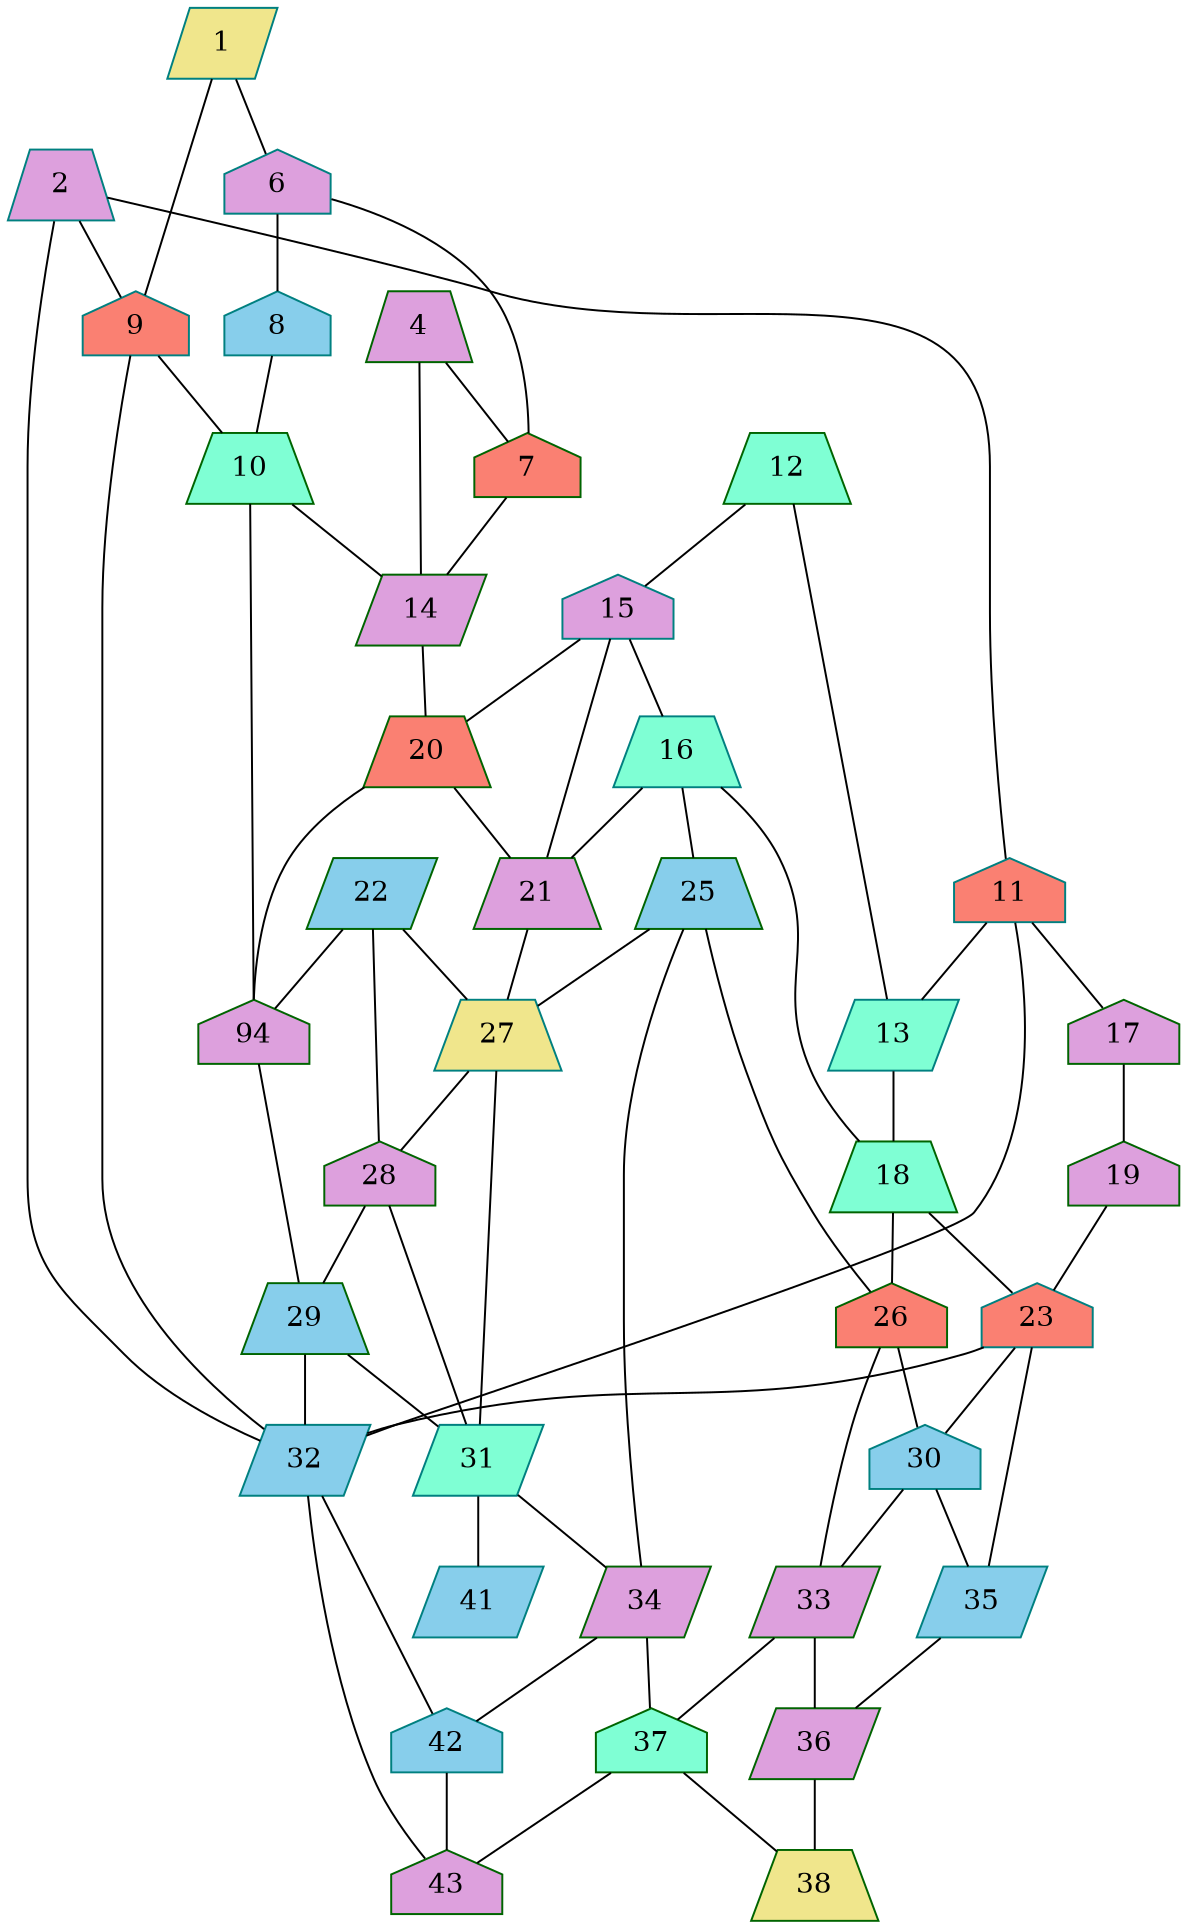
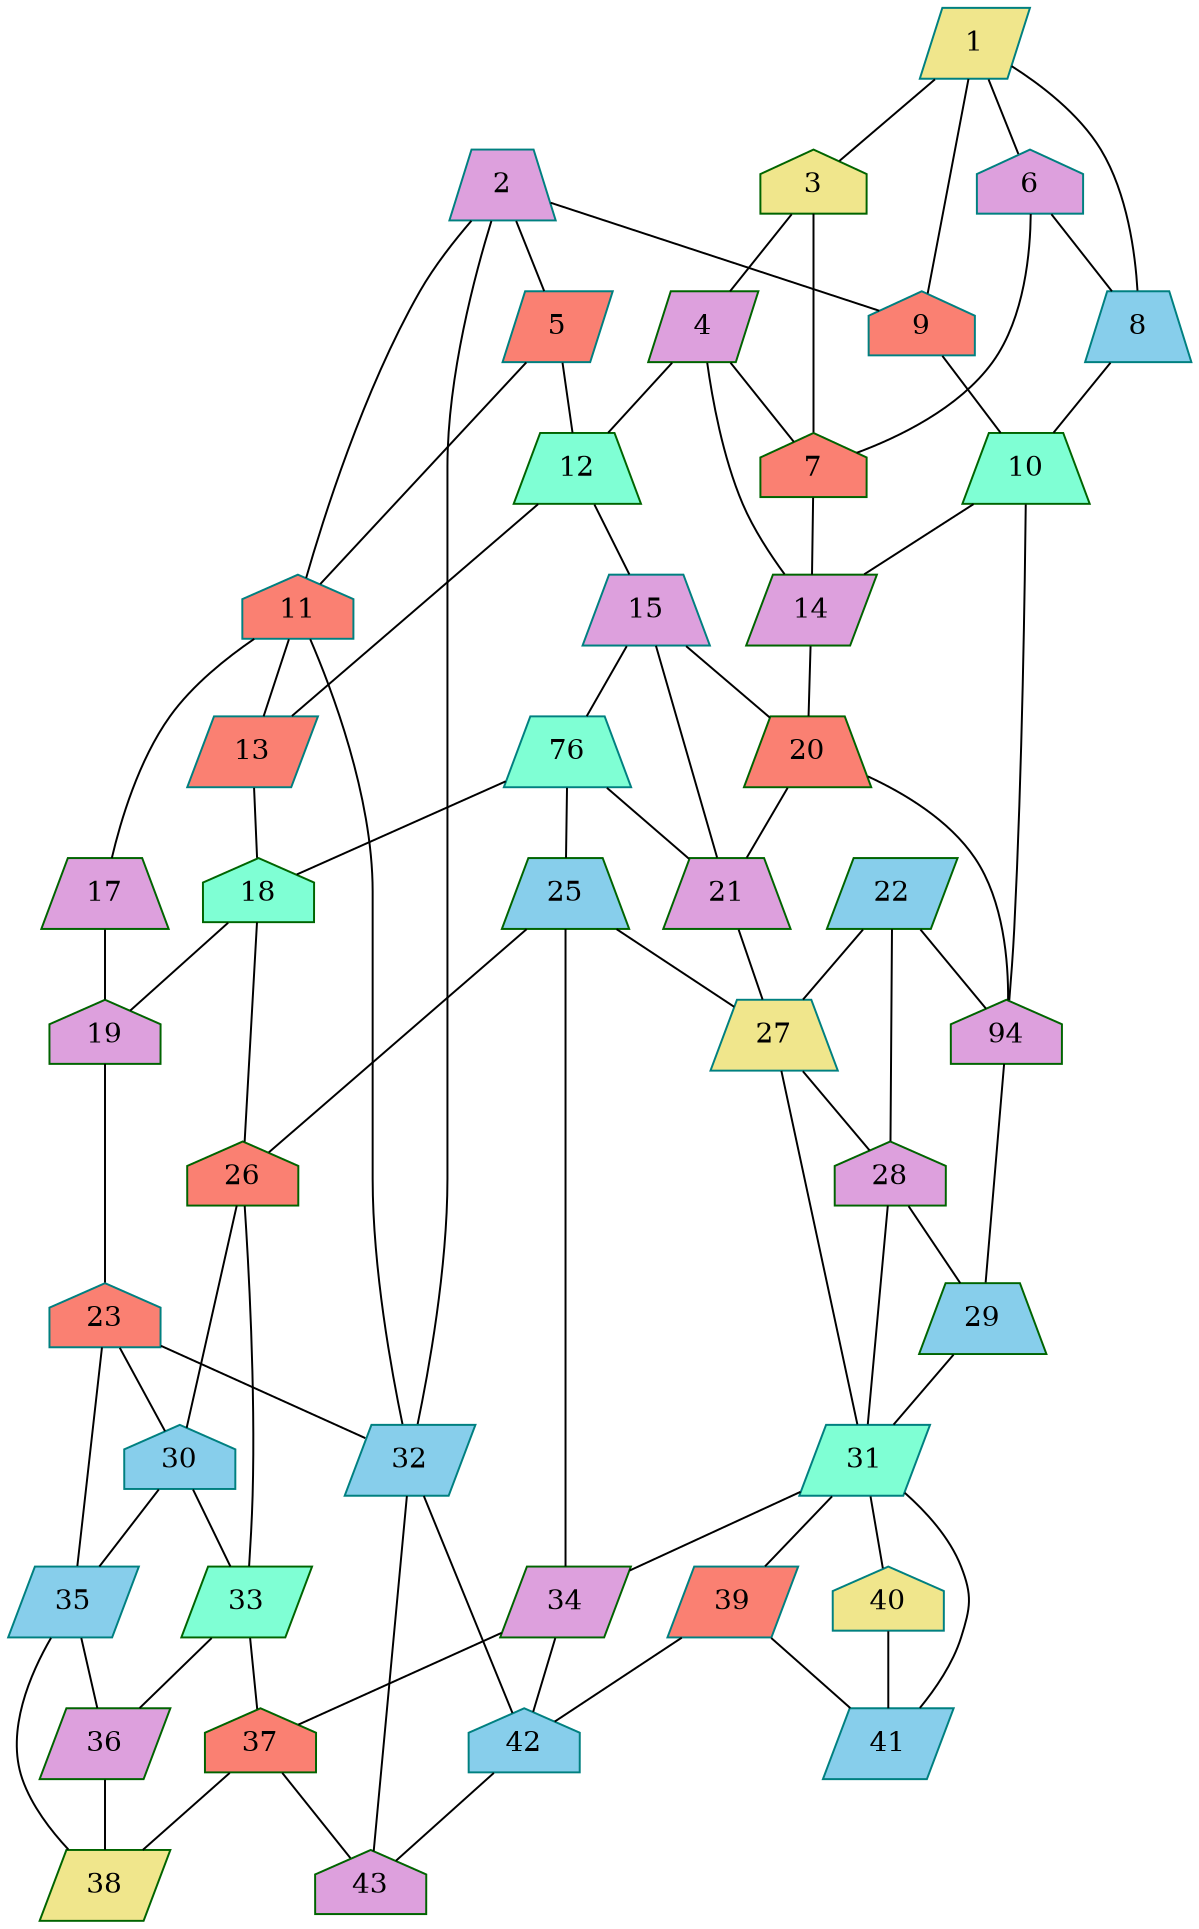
edge "1" -- "8": added
node "3": added
node "8": shape house -> trapezium
node "4": shape trapezium -> parallelogram
node "5": added
edge "4" -- "12": added
node "15": shape house -> trapezium
node "16": label "16" -> "76"
edge "9" -- "32": removed
node "13": fillcolor aquamarine -> salmon
node "17": shape house -> trapezium
node "18": shape trapezium -> house
edge "18" -- "23": now "18" -- "19"
edge "29" -- "32": removed
node "39": added
node "33": fillcolor plum -> aquamarine
node "40": added
node "37": fillcolor aquamarine -> salmon
edge "35" -- "38": added
node "38": shape trapezium -> parallelogram
